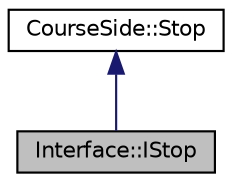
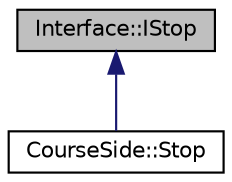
edge "Interface::IStop" -> "CourseSide::Stop": reversed
